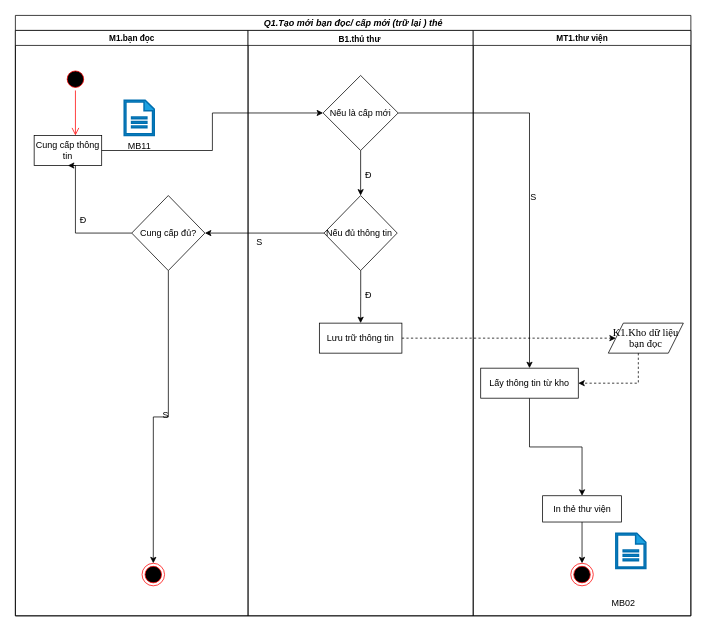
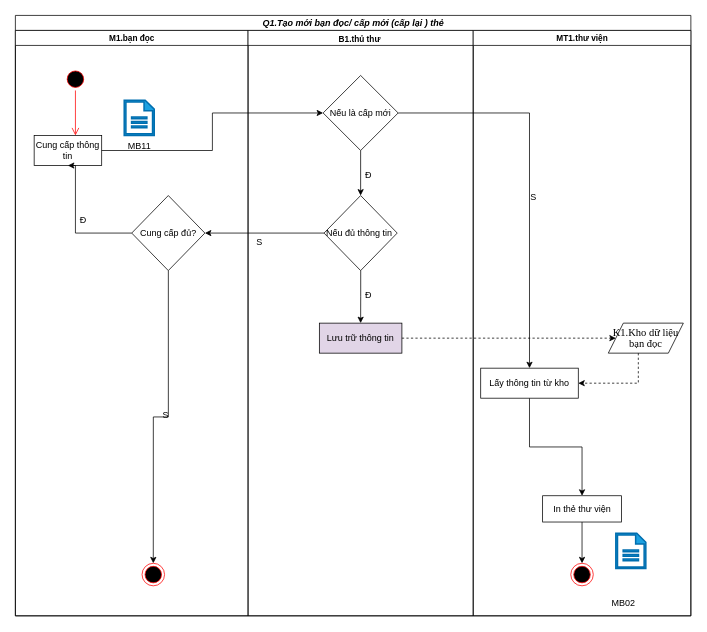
node "Q1.Tạo mới bạn đọc/ cấp mới (trữ lại ) thẻ": label "Q1.Tạo mới bạn đọc/ cấp mới (trữ lại ) thẻ" -> "Q1.Tạo mới bạn đọc/ cấp mới (cấp lại ) thẻ"
node "Lưu trữ thông tin": fillcolor #ffffff -> #e1d5e7
